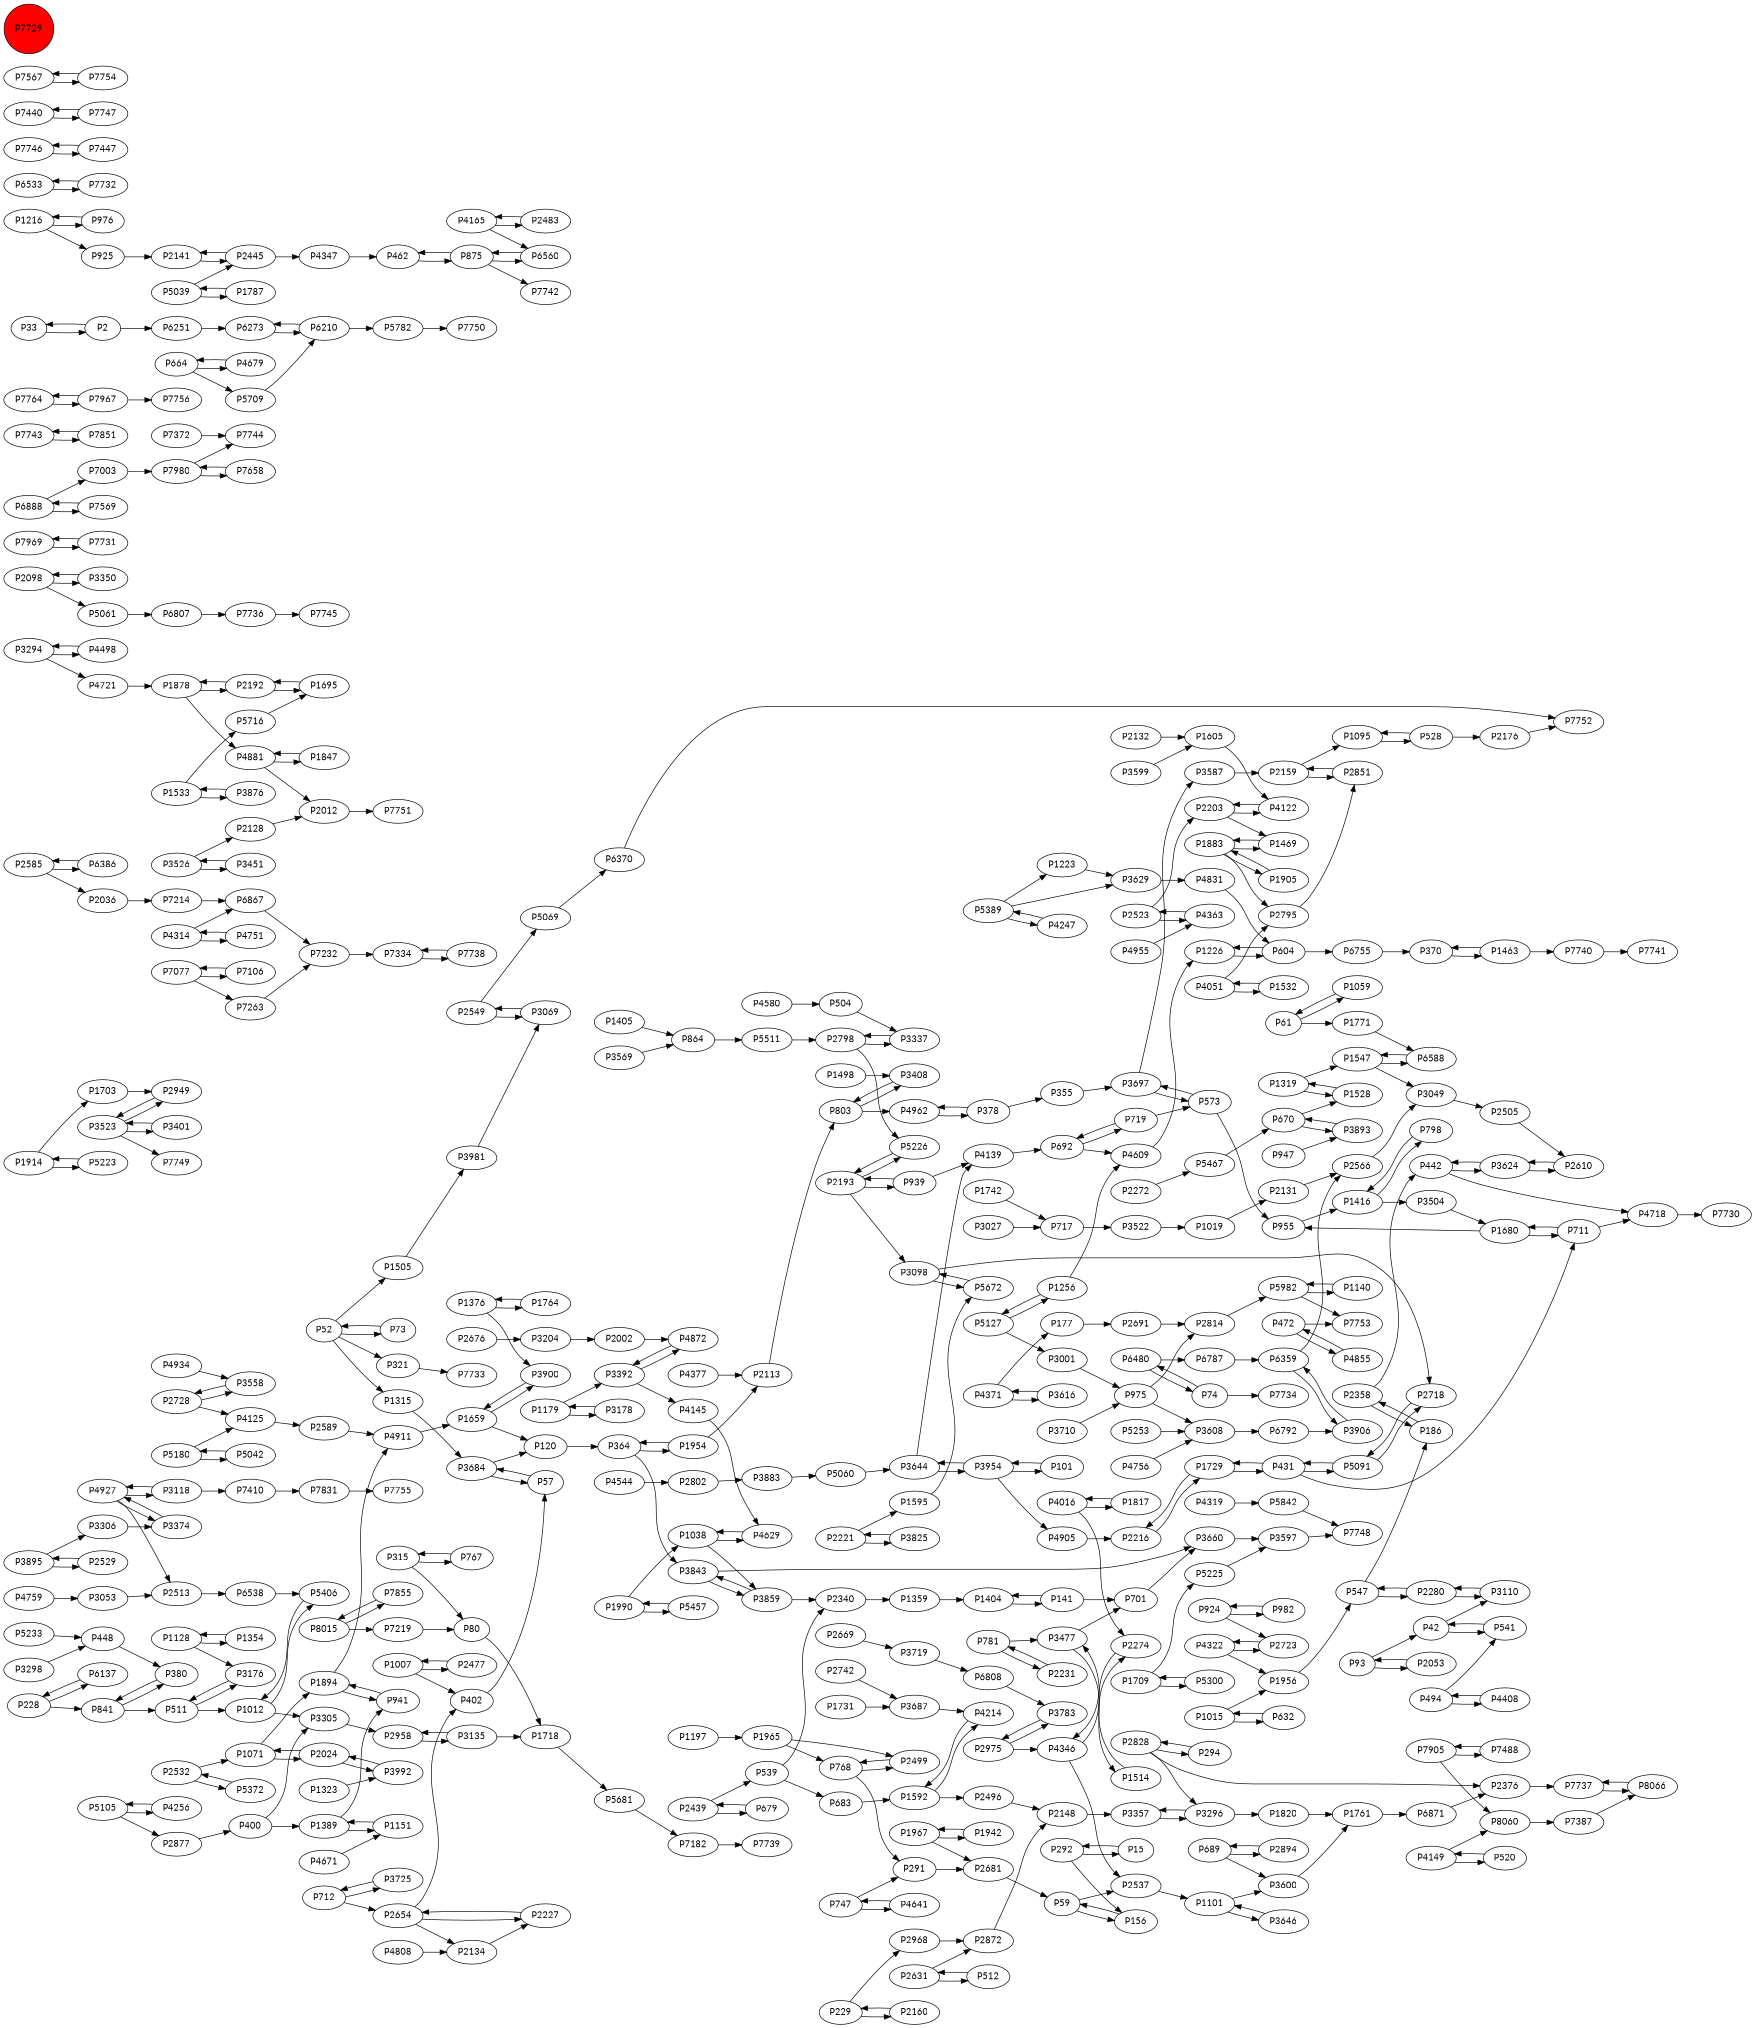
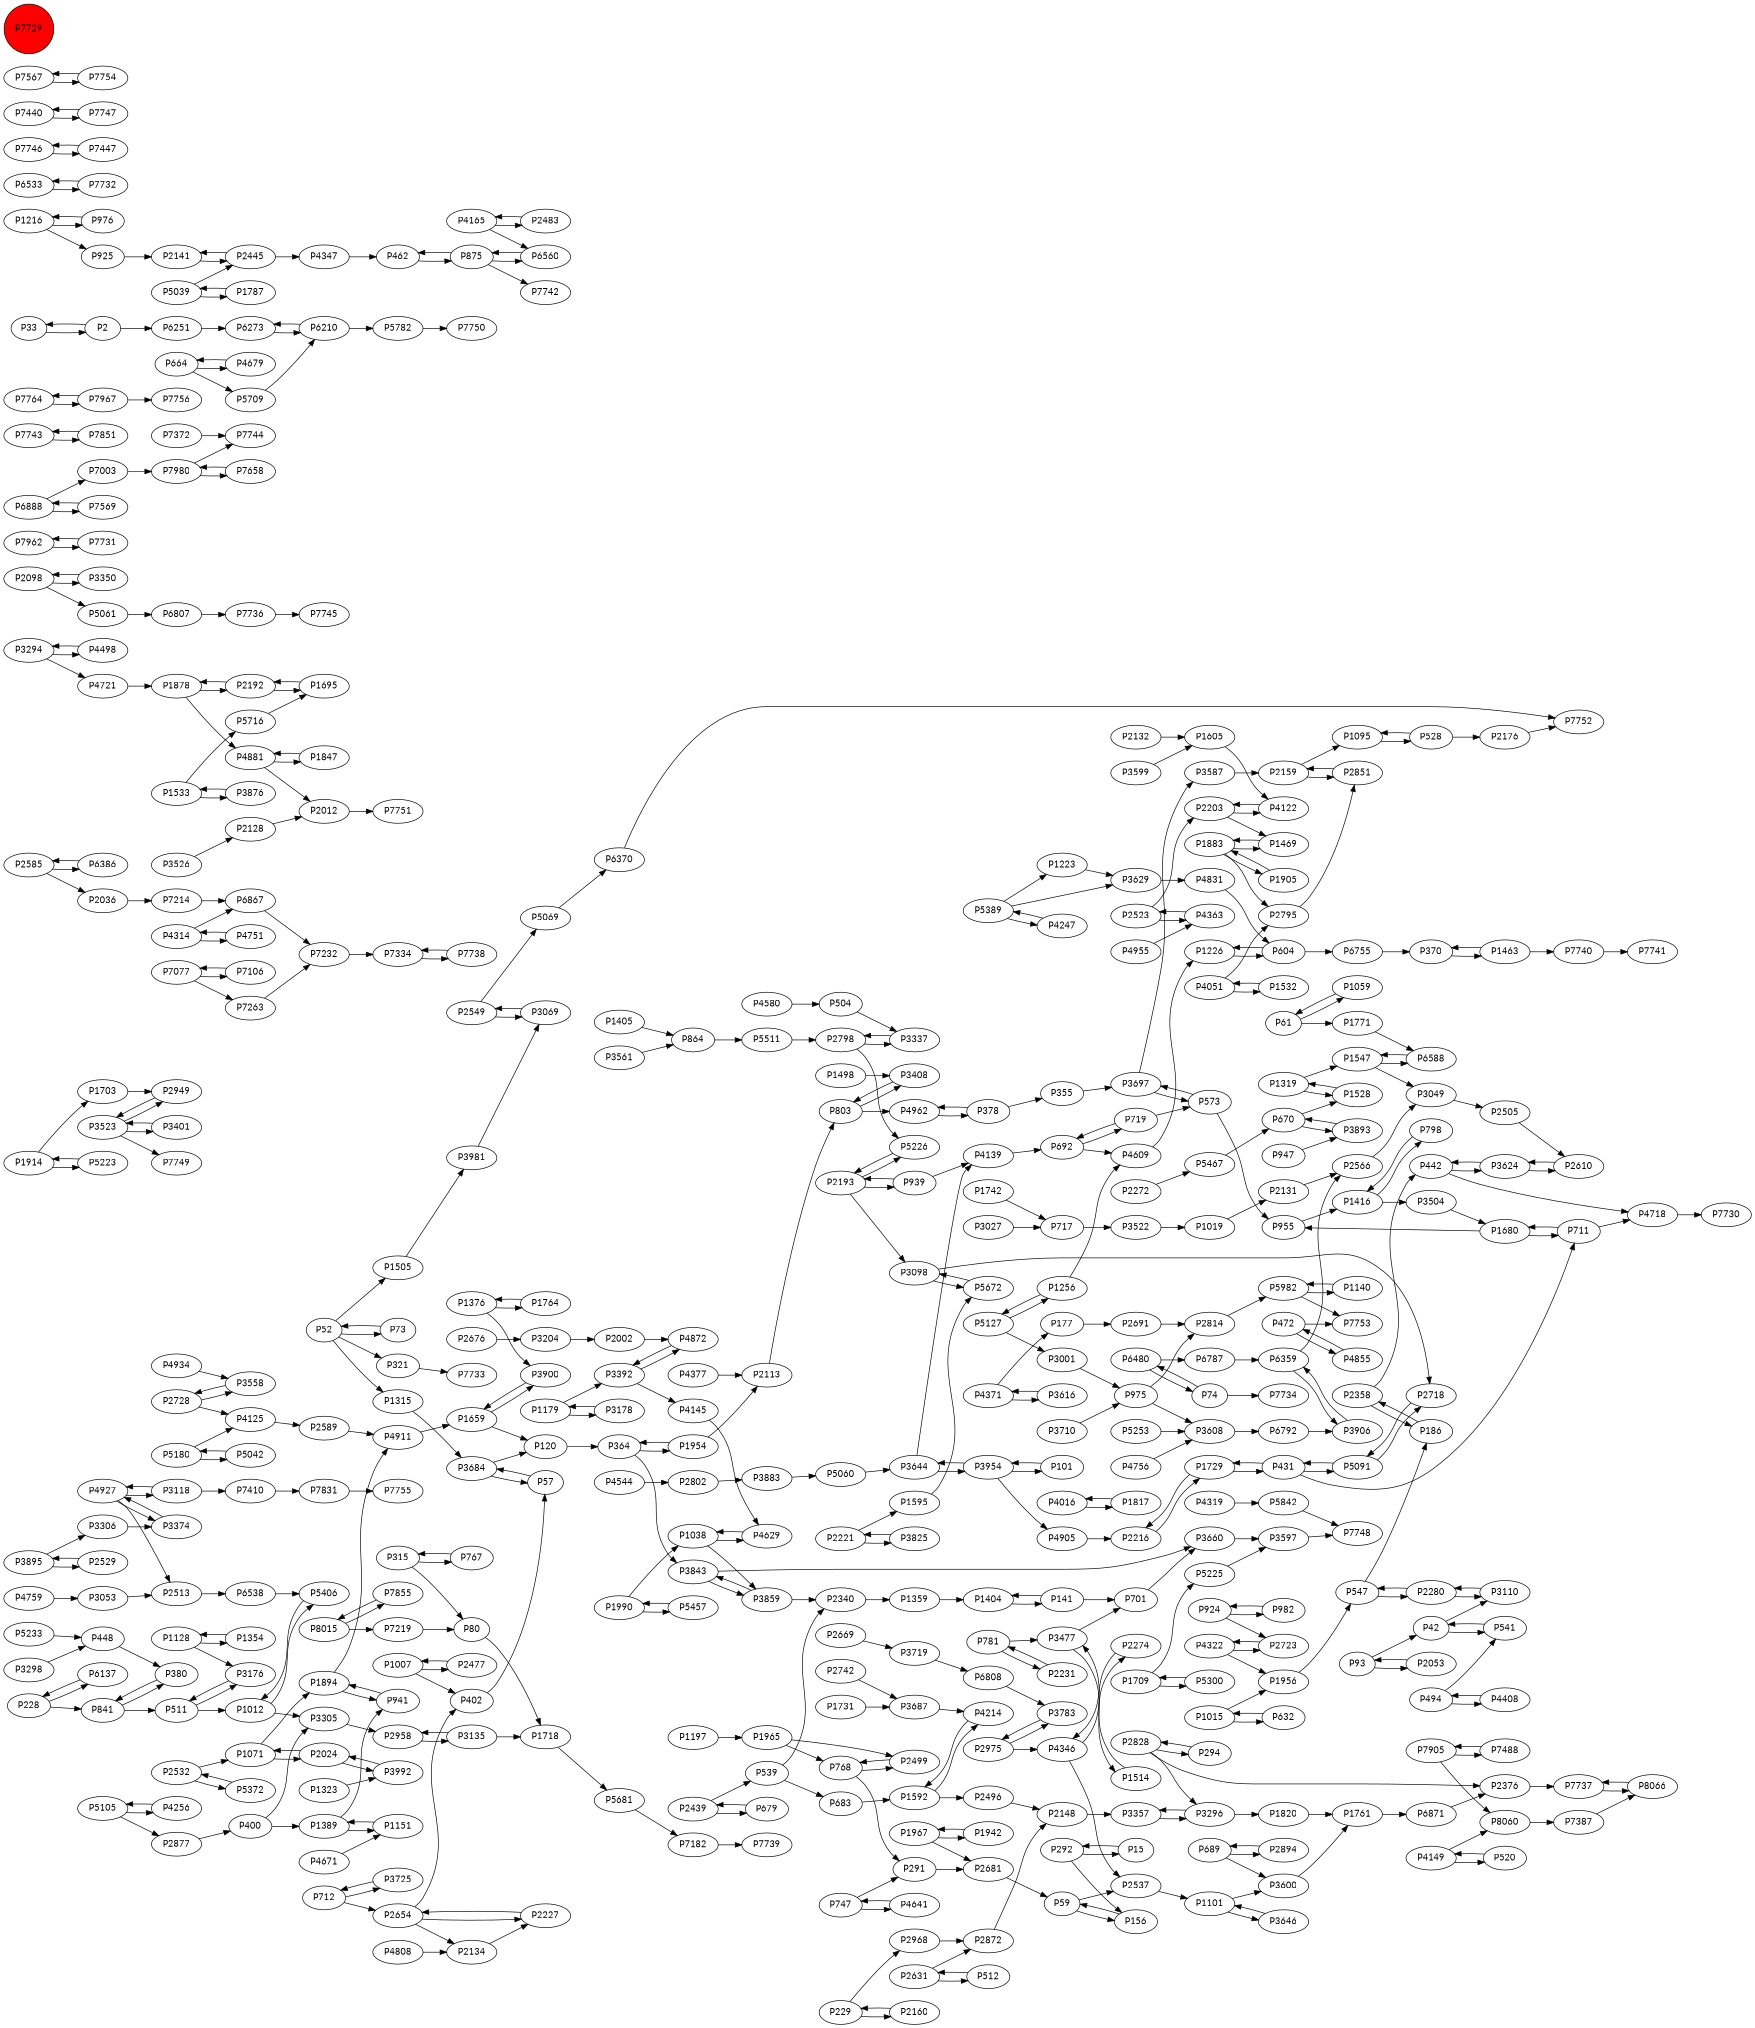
node "P7969": label "P7969" -> "P7962"
node "P3451": removed
node "P3569": label "P3569" -> "P3561"
edge "P4016" -> "P2274": removed
